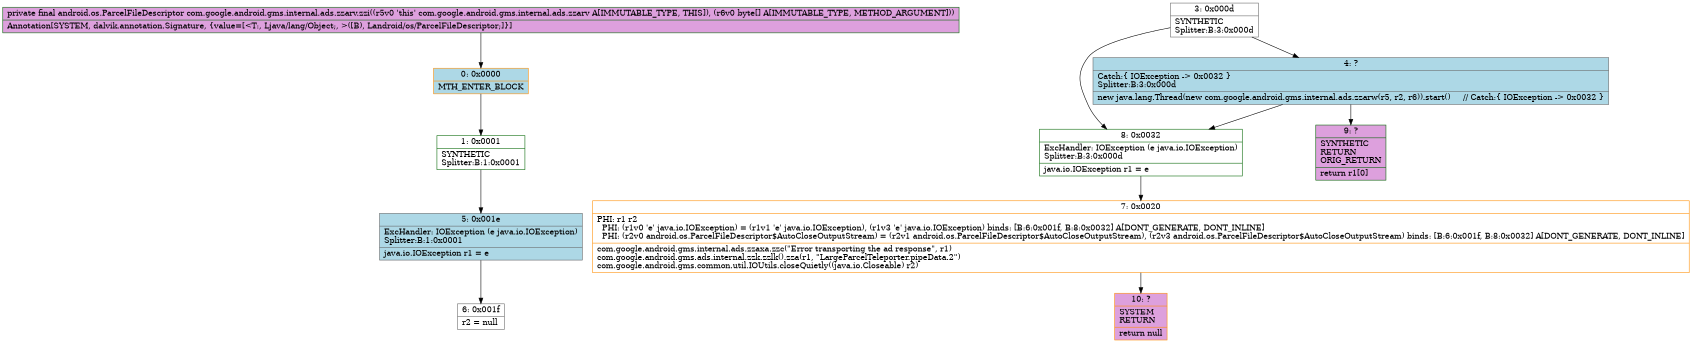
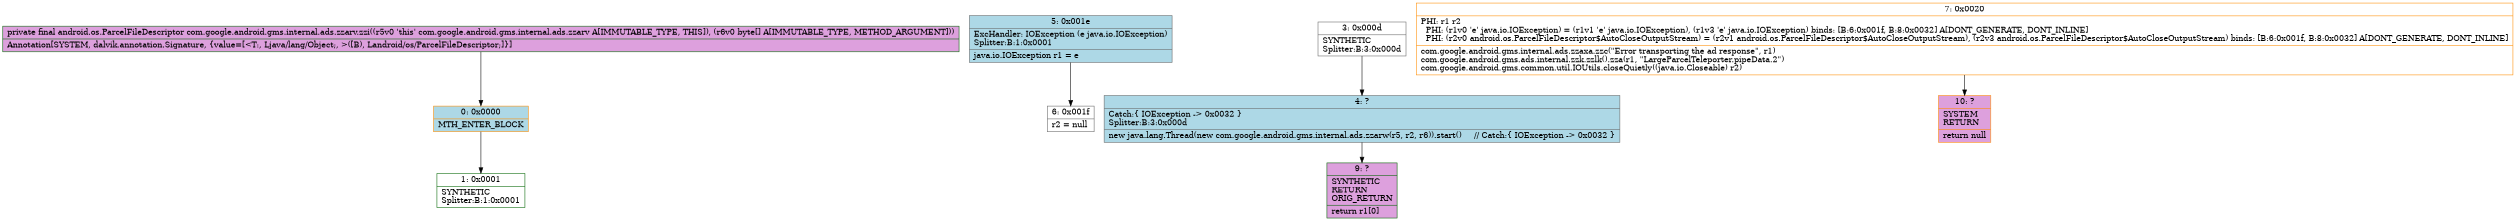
node "8: 0x0032": removed
edge "1: 0x0001" -> "5: 0x001e": removed
